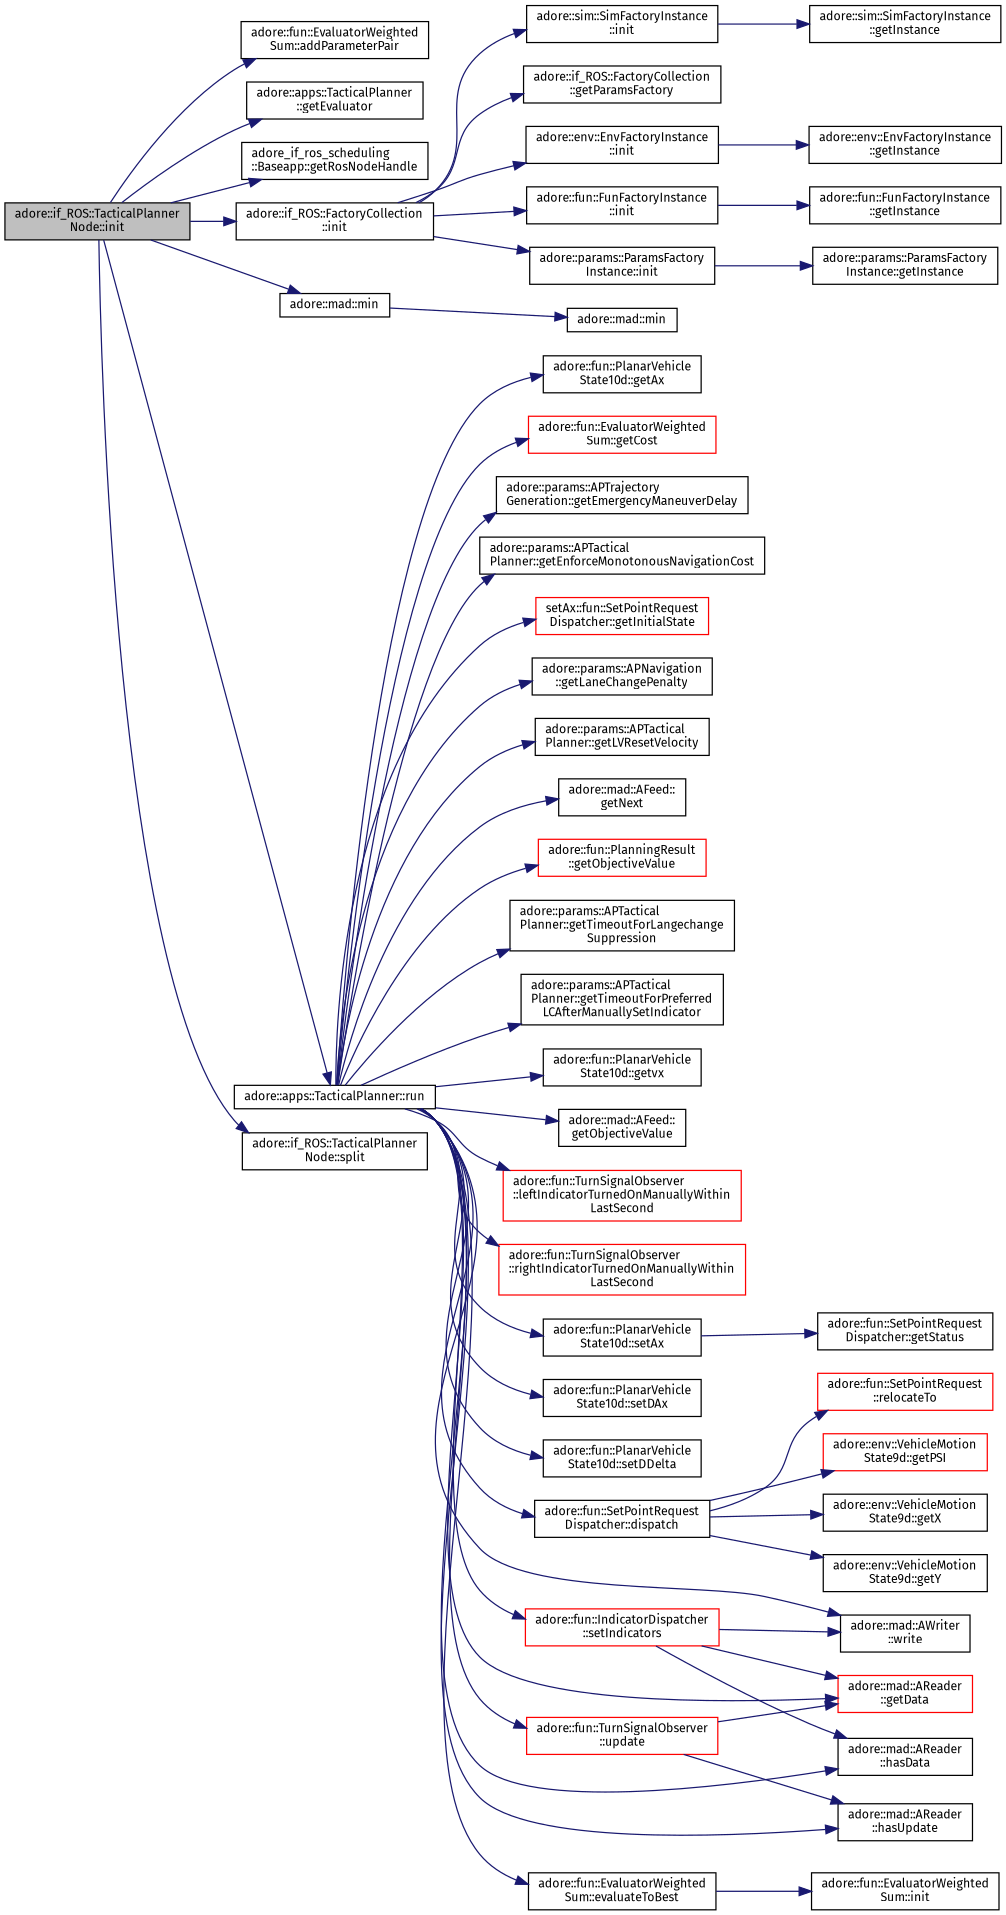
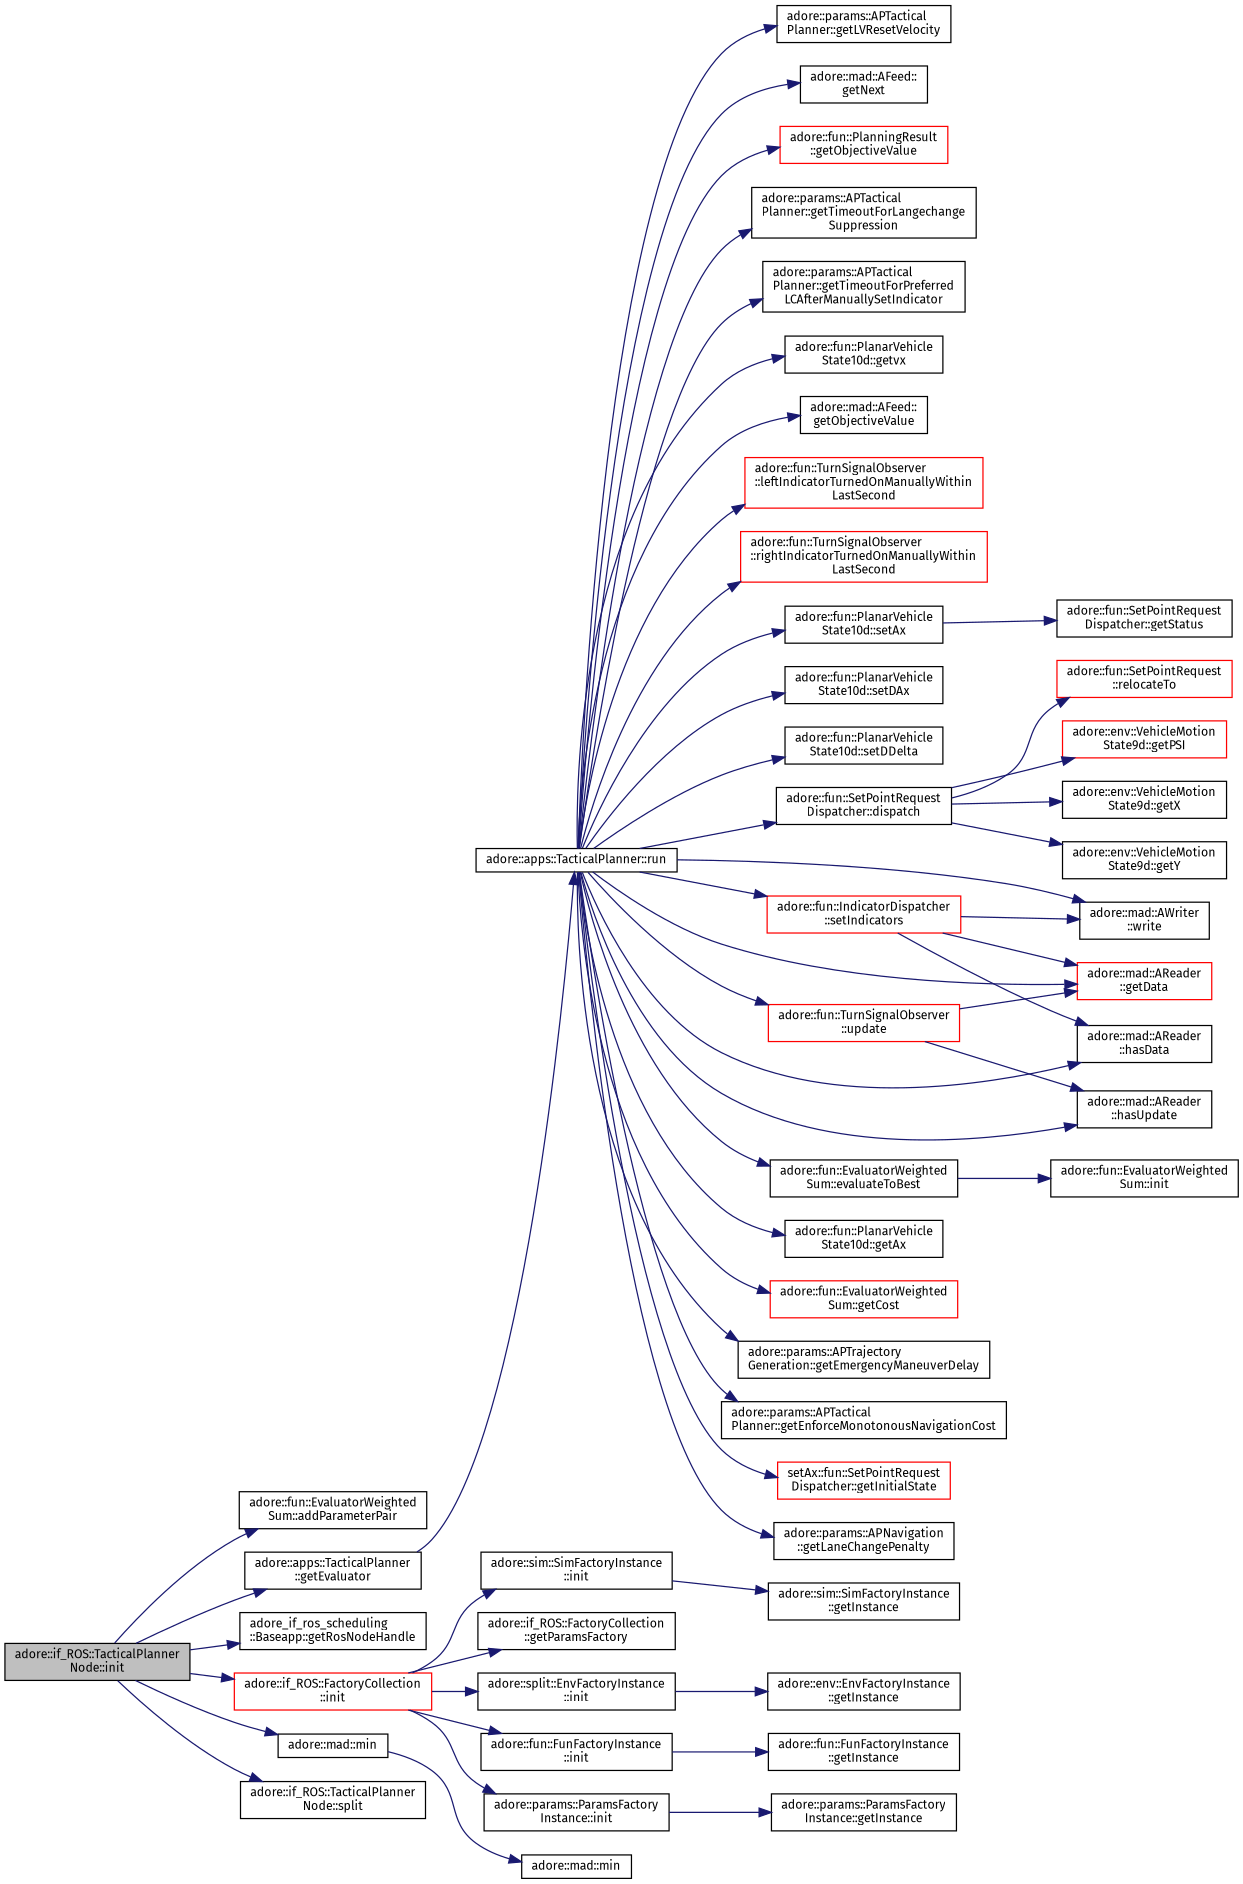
node "adore::env::EnvFactoryInstance ::init": label "adore::env::EnvFactoryInstance ::init" -> "adore::split::EnvFactoryInstance ::init"
node "adore::if_ROS::FactoryCollection ::init": color black -> red
edge "adore::if_ROS::TacticalPlanner Node::init" -> "adore::apps::TacticalPlanner::run": now "adore::apps::TacticalPlanner ::getEvaluator" -> "adore::apps::TacticalPlanner::run"
